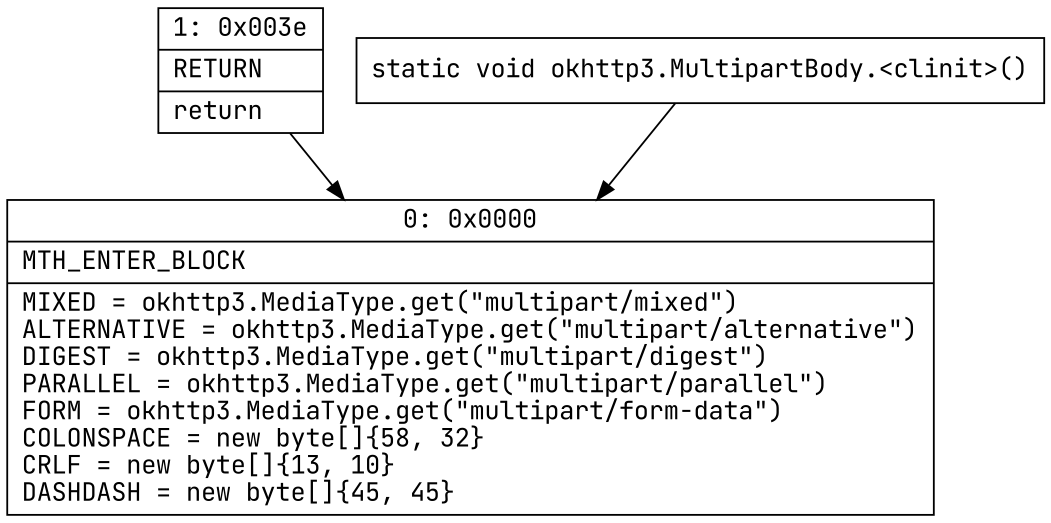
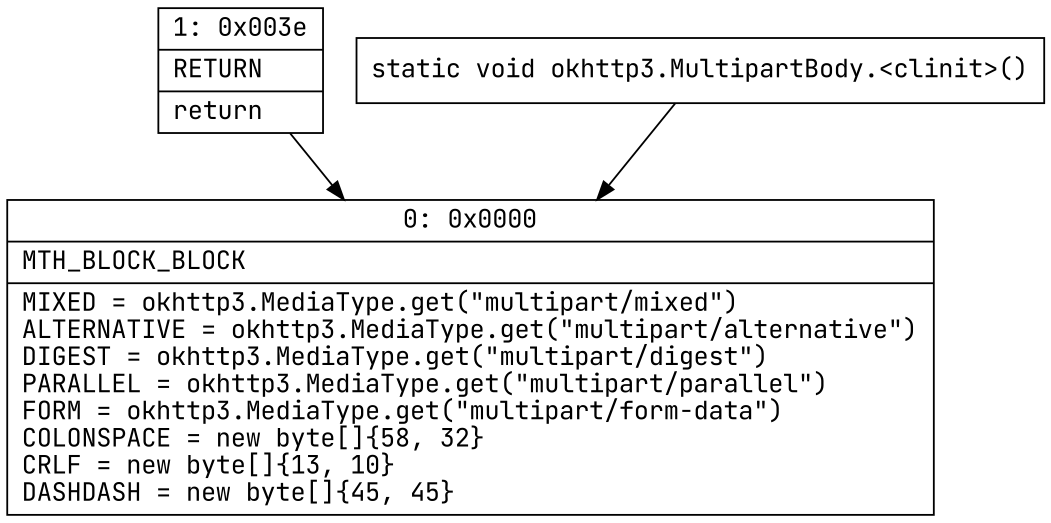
node "0: 0x0000": text "MTH_ENTER_BLOCK" -> "MTH_BLOCK_BLOCK"
